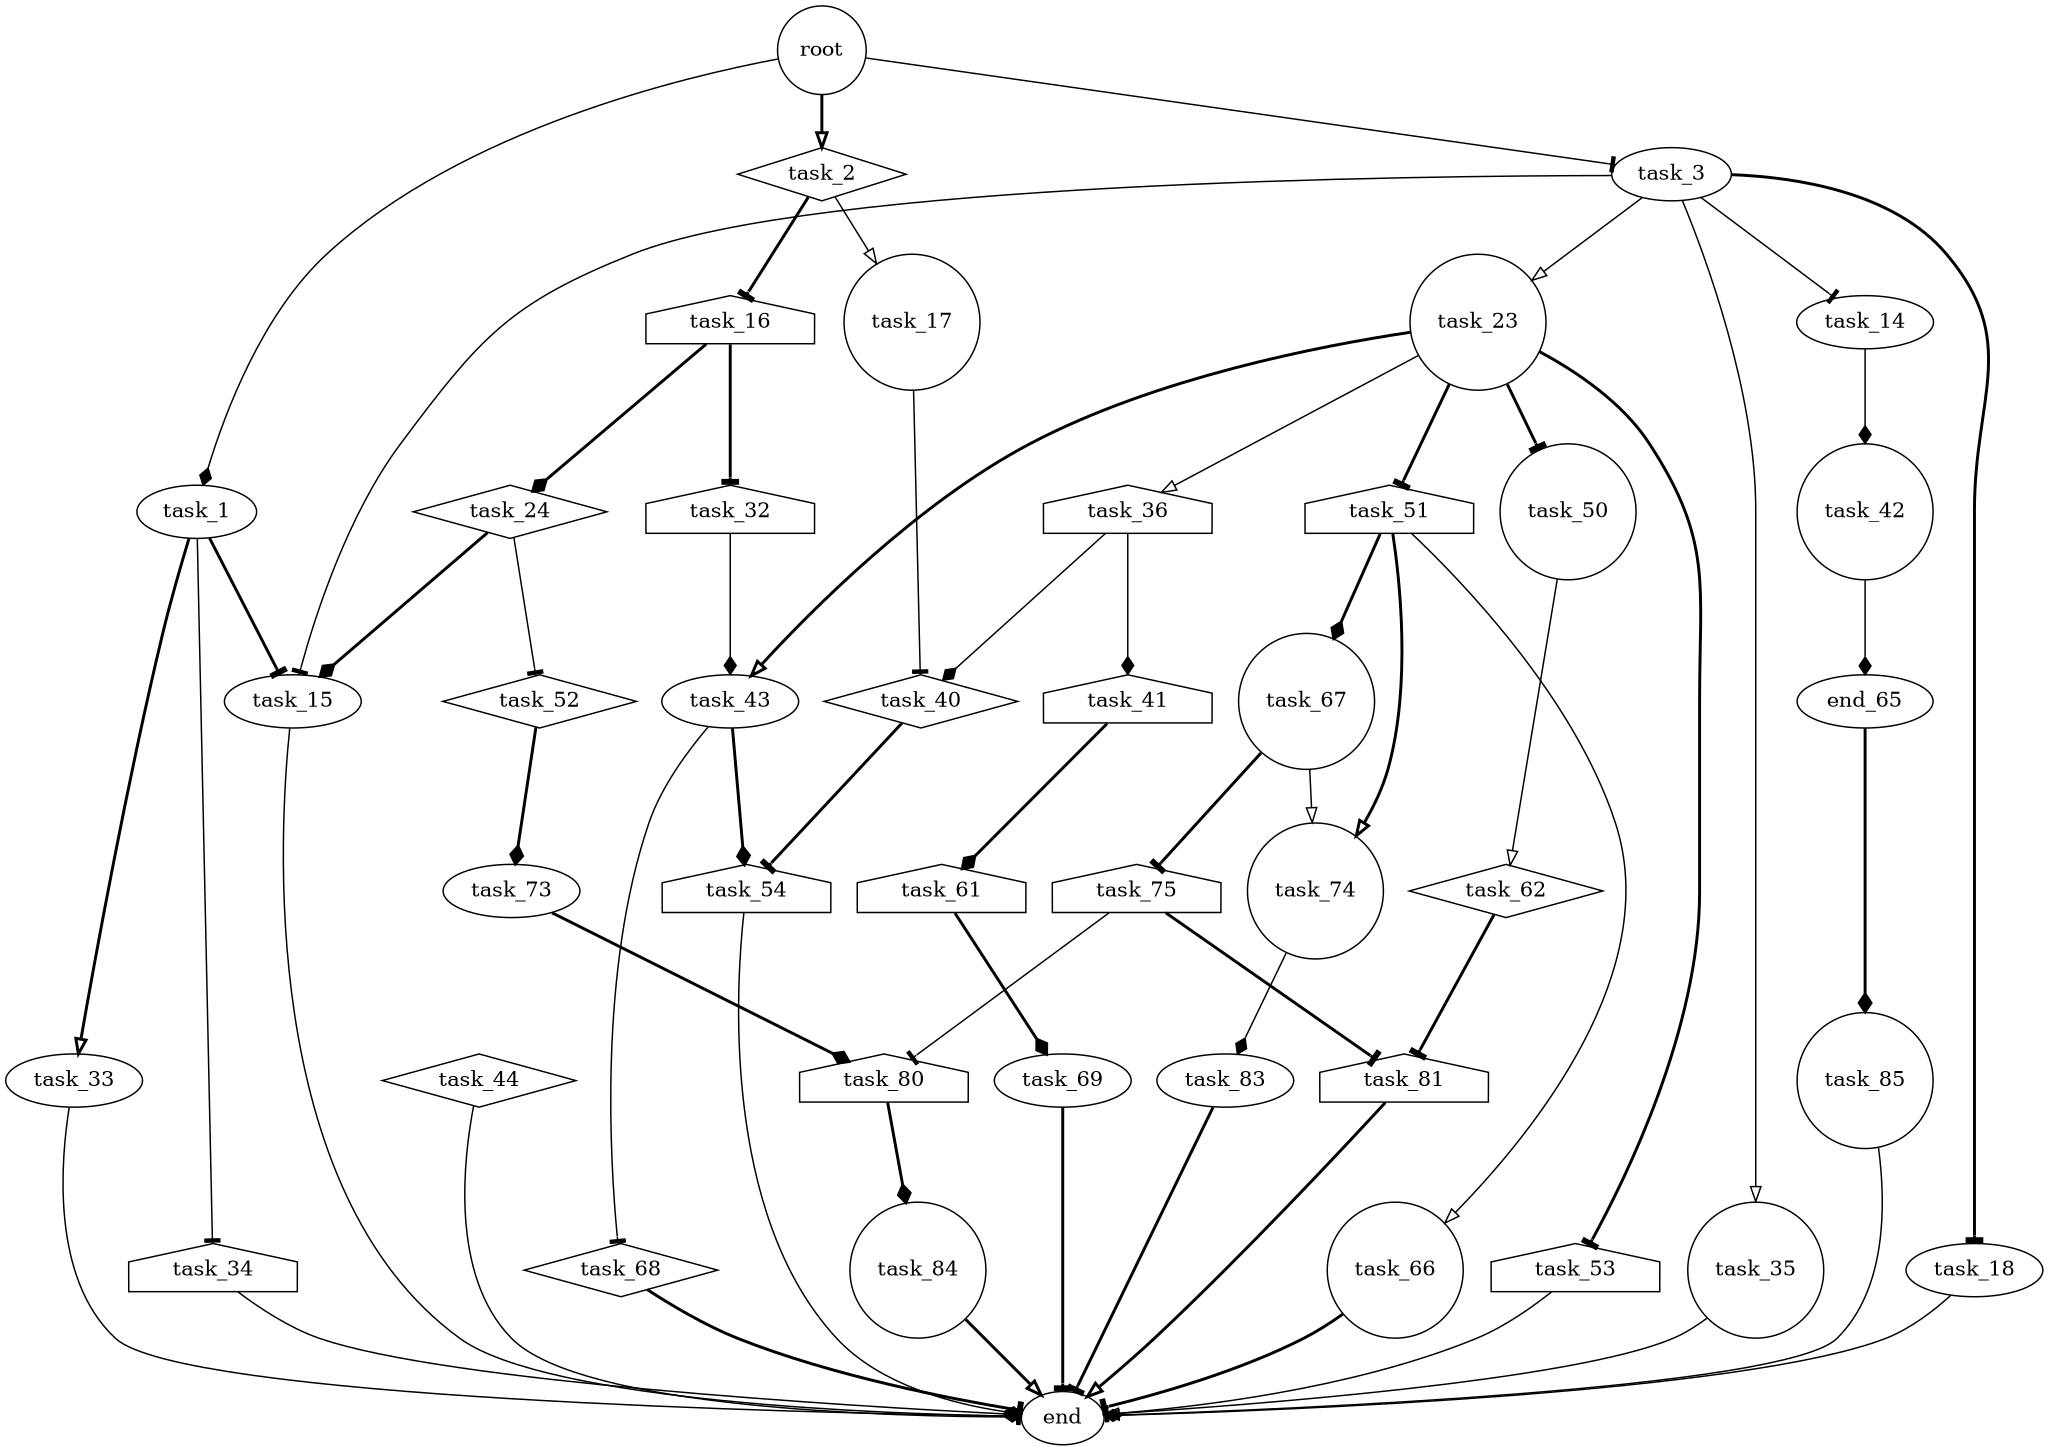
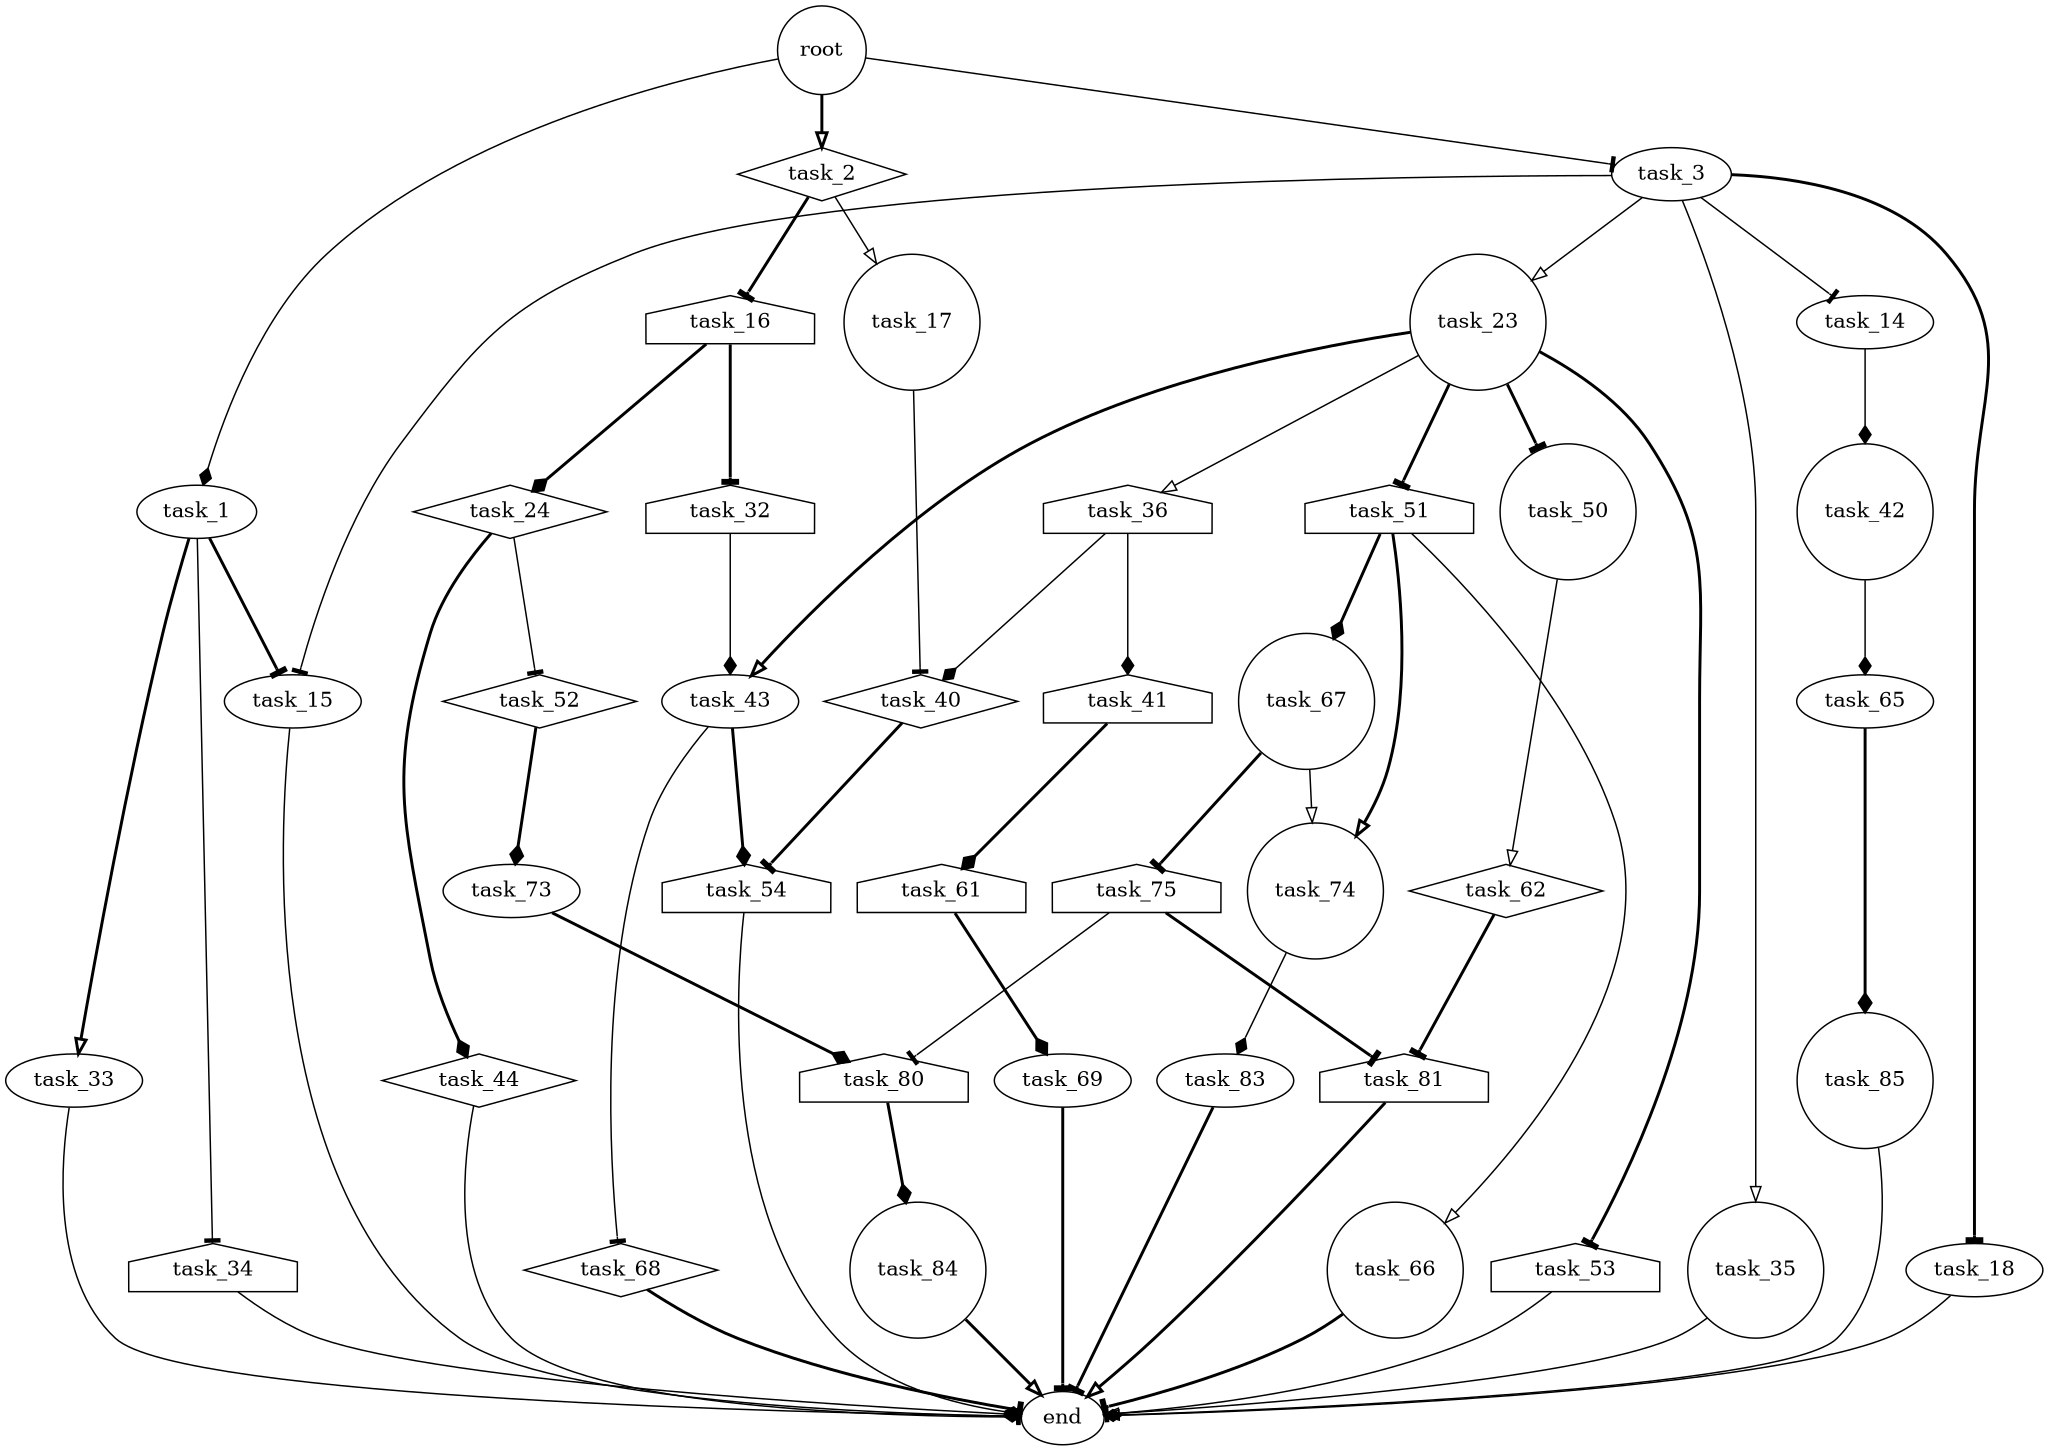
edge "task_24" -> "task_15": now "task_24" -> "task_44"
node "end_65": label "end_65" -> "task_65"
